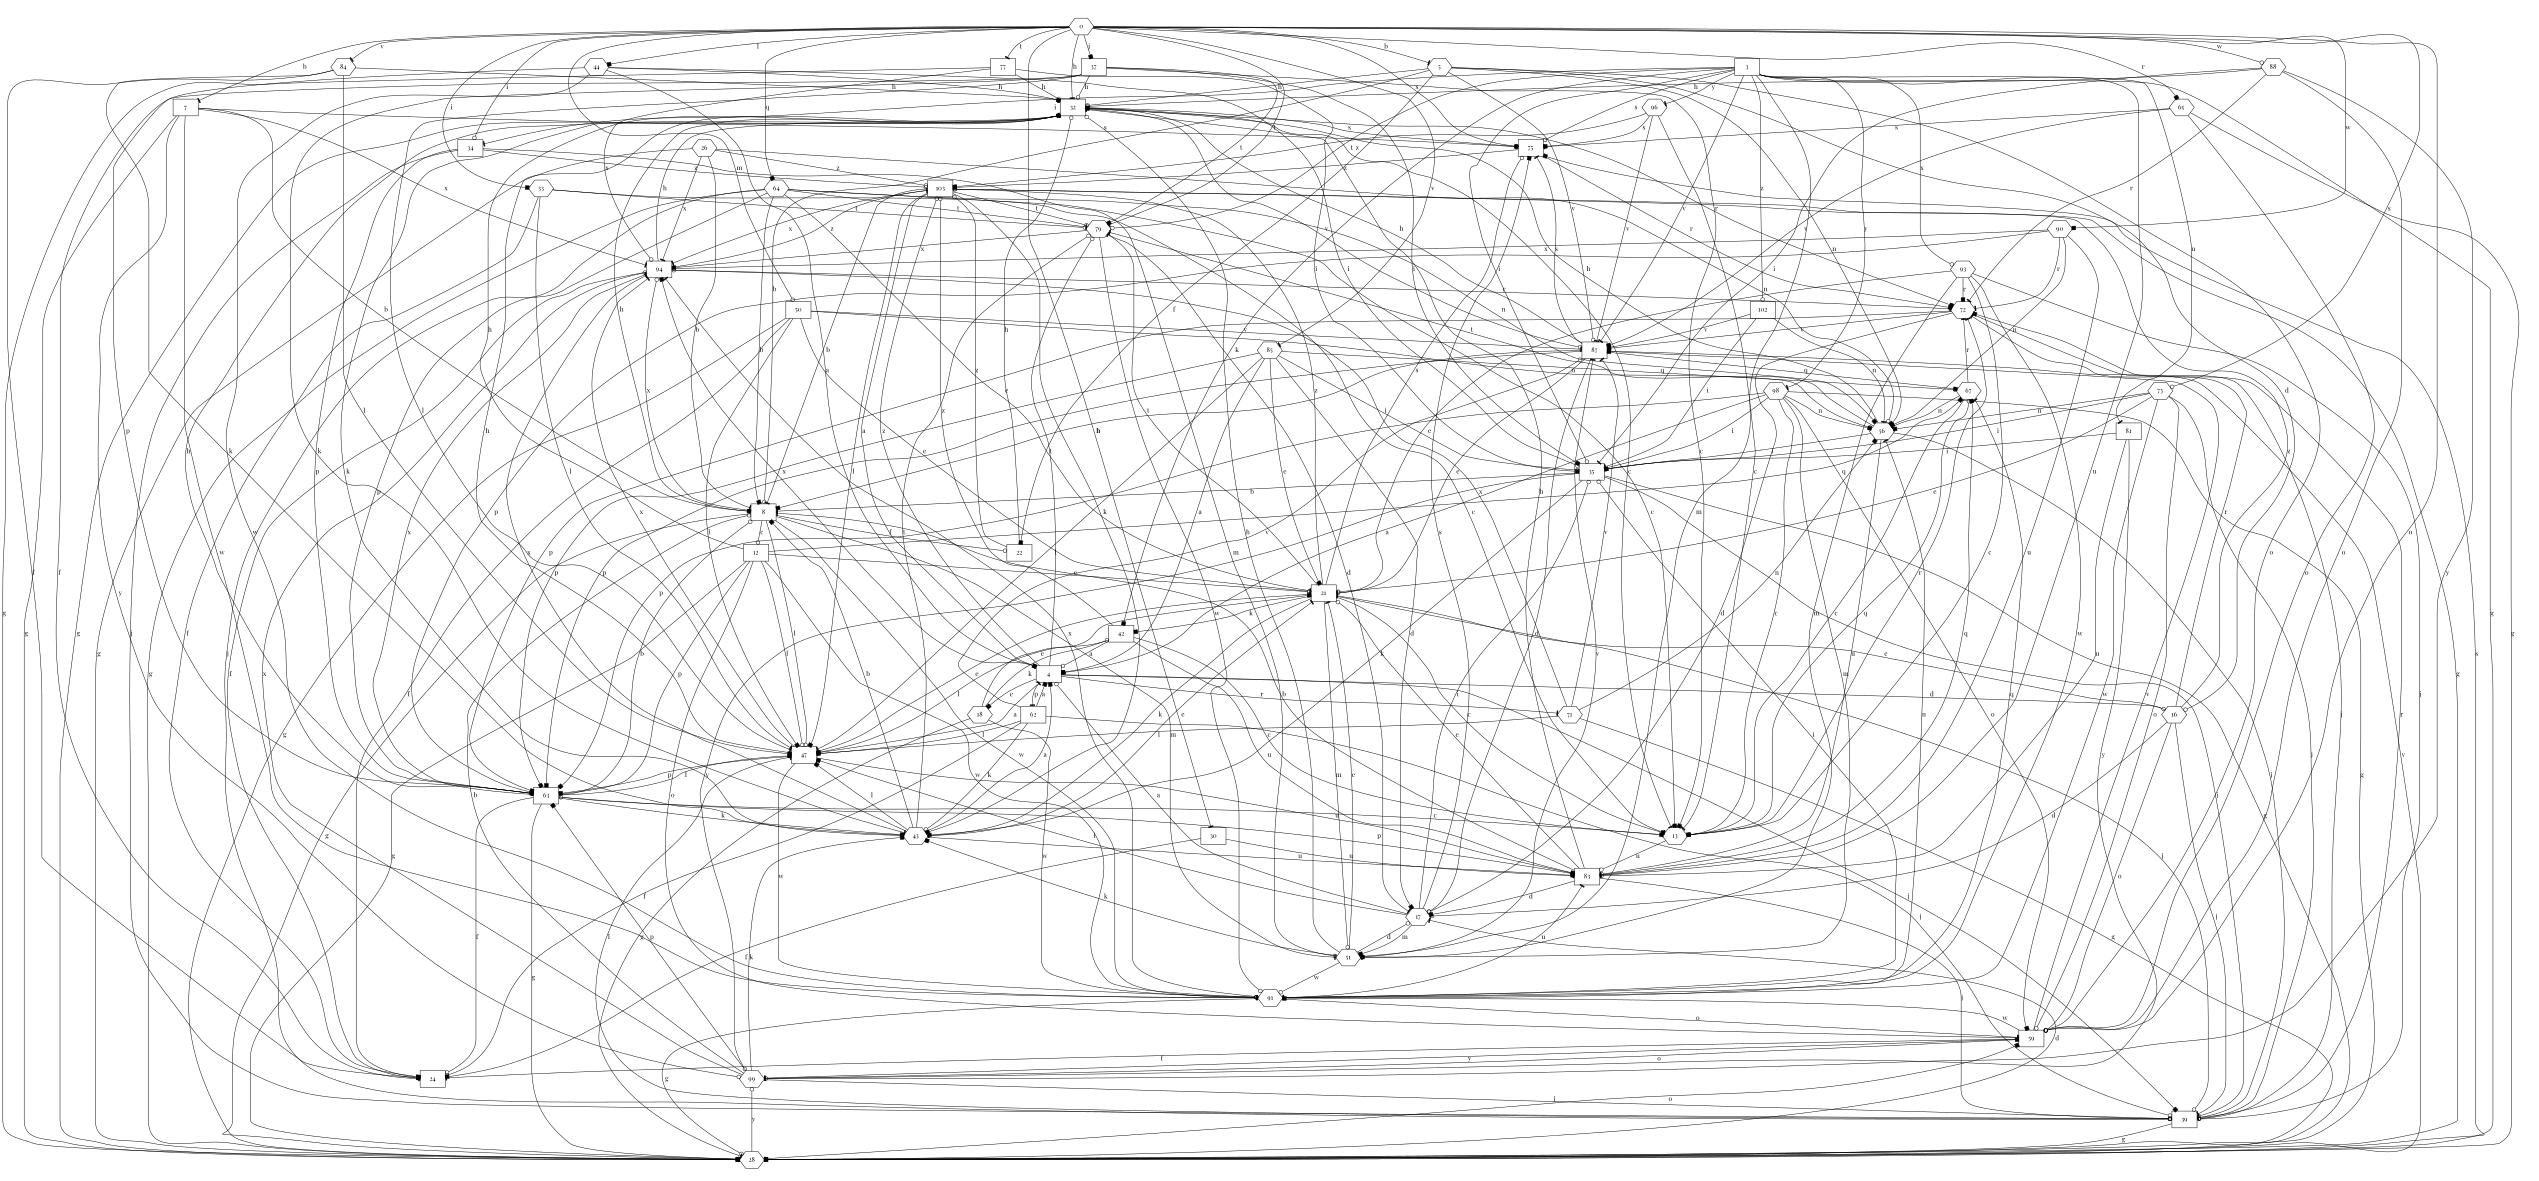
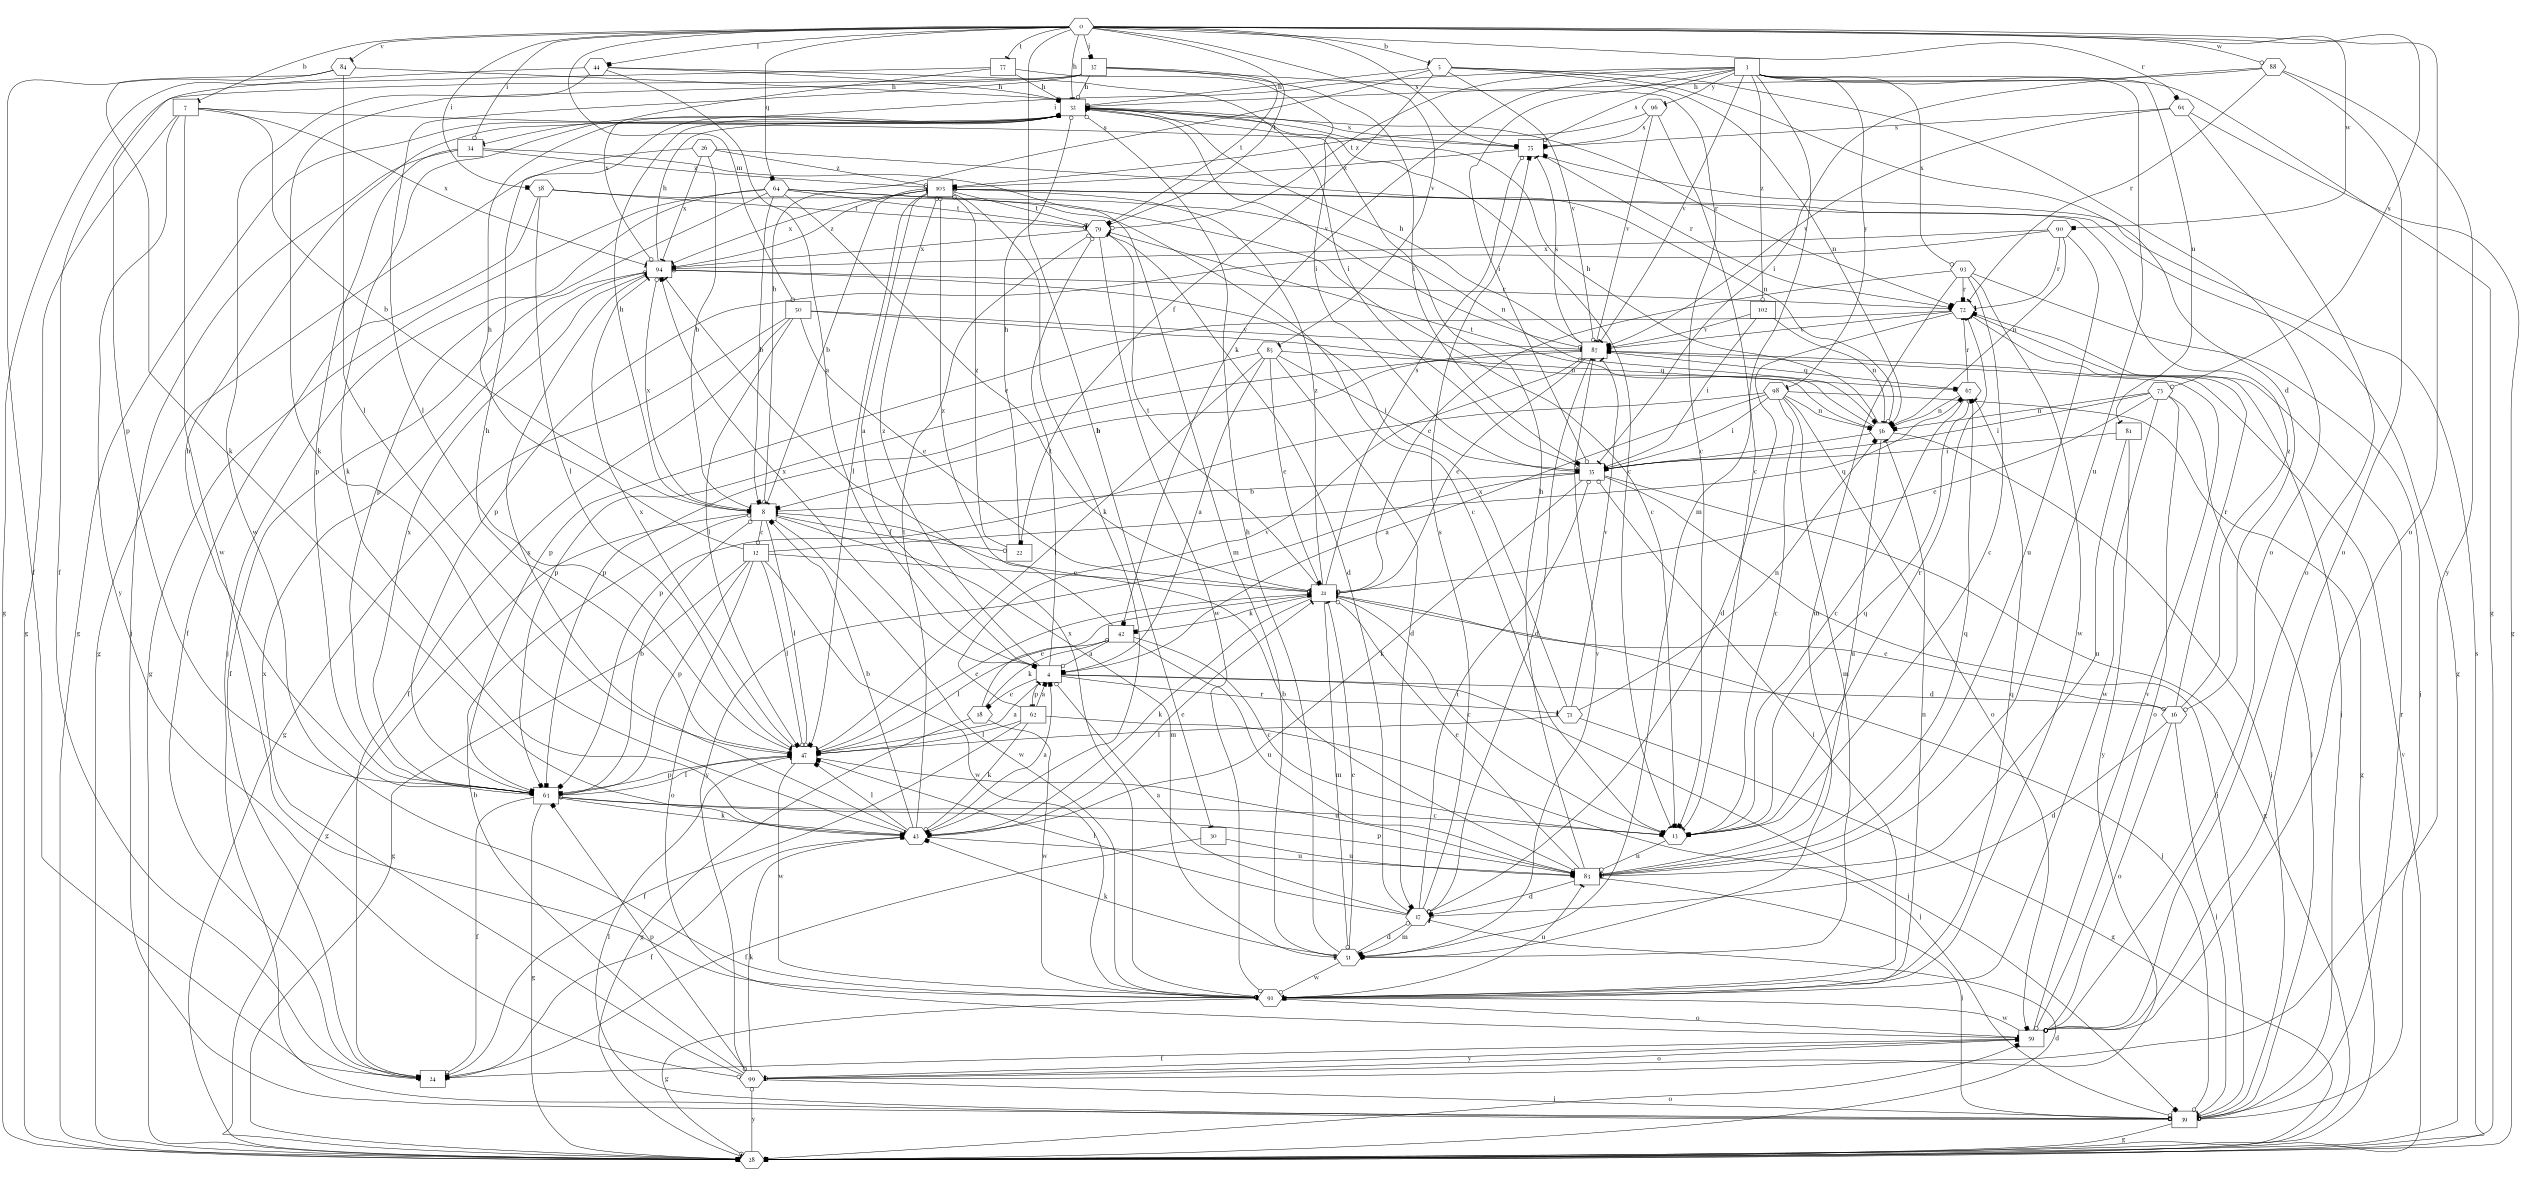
node "33": label "33" -> "38"
edge "43" -> "24": added, label "f"
